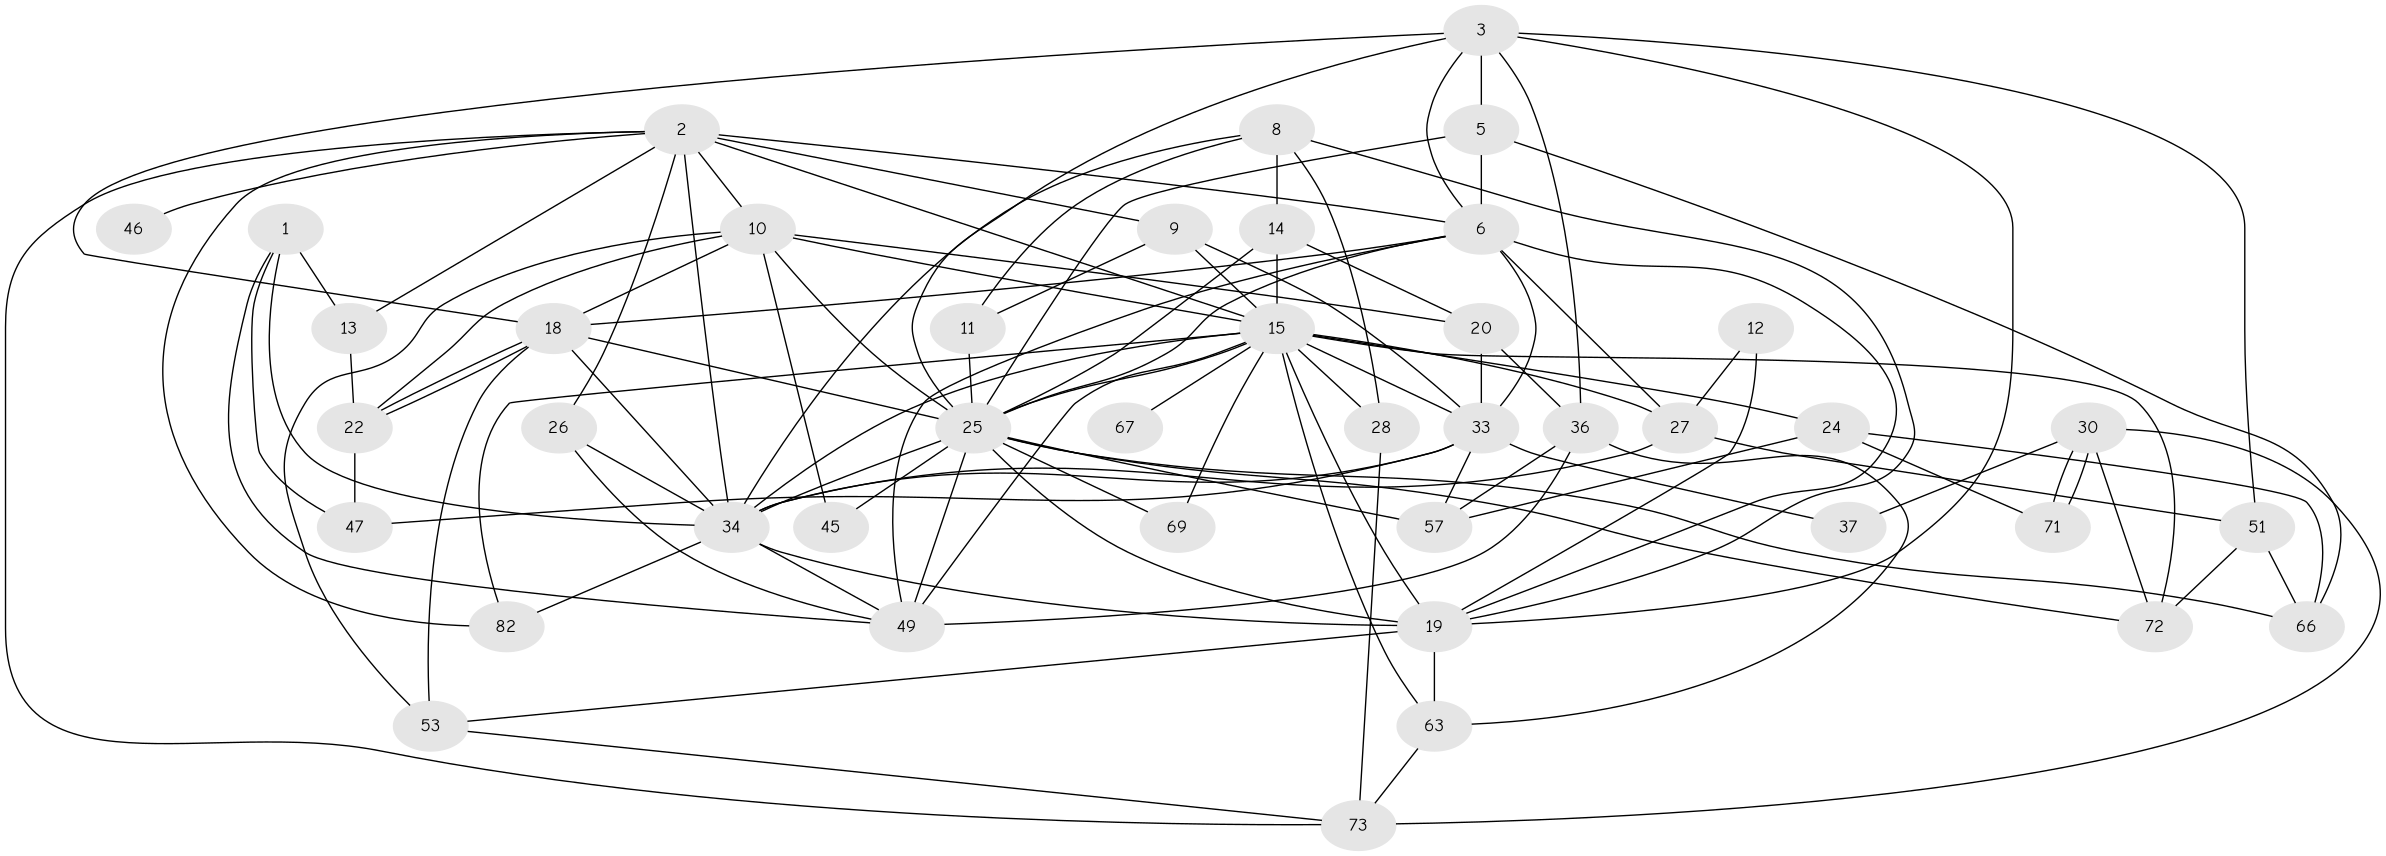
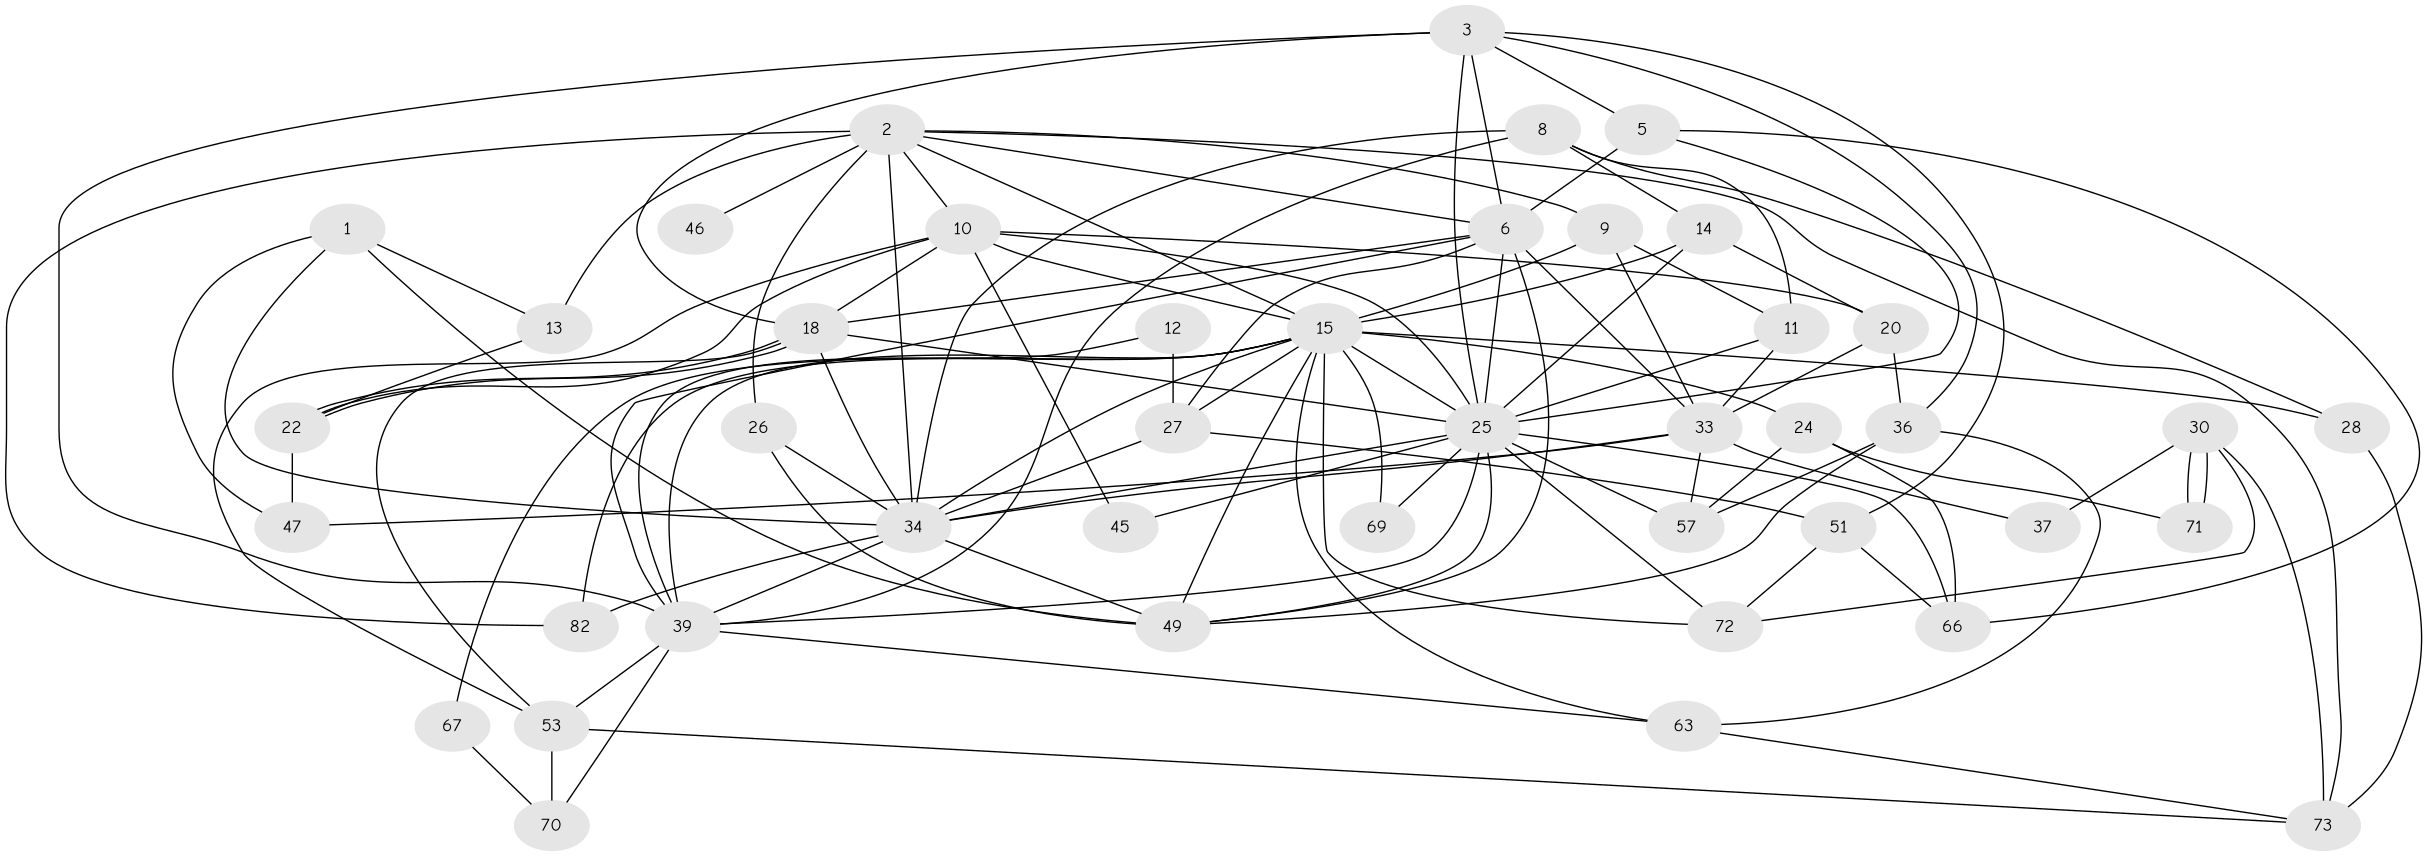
edge "15" -- "33": now "11" -- "33"
node "19": label "19" -> "39"
node "70": added
